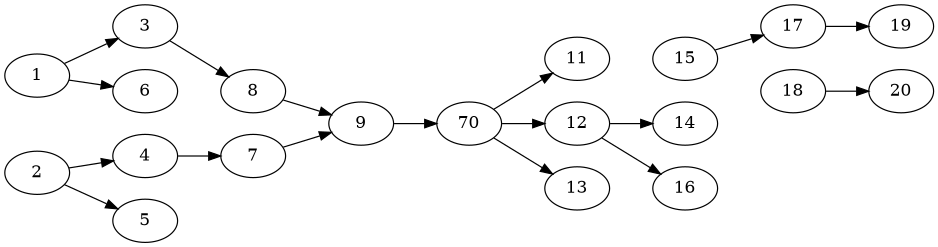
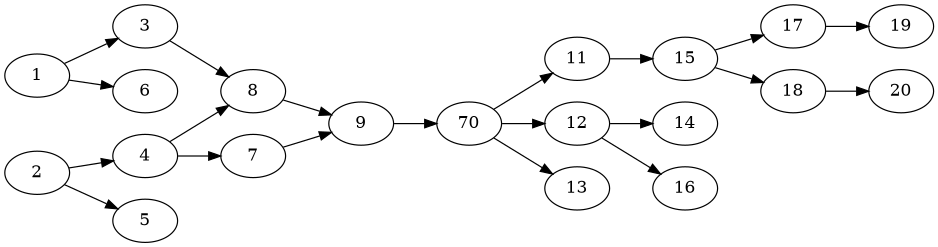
edge "11" -> "15": added
edge "15" -> "18": added
edge "4" -> "8": added
